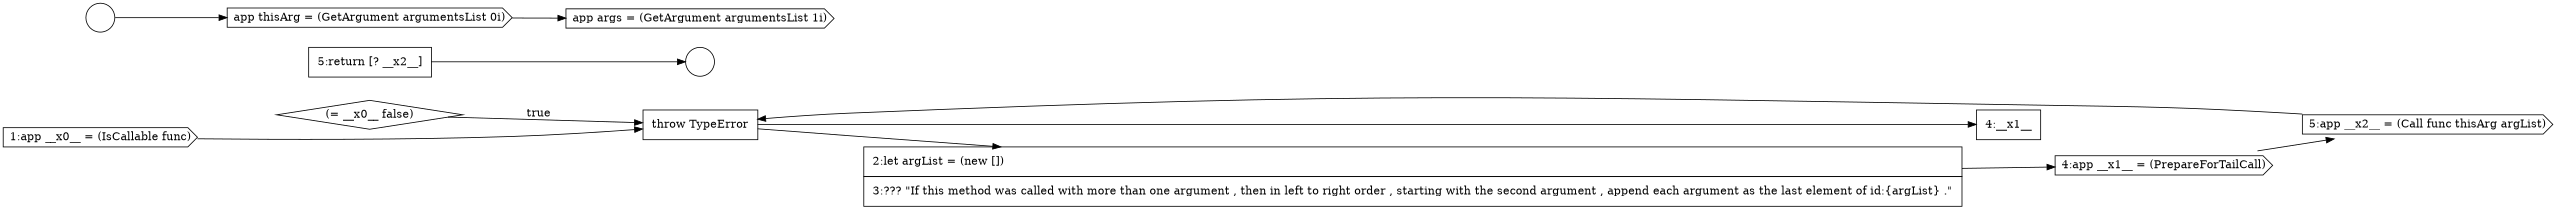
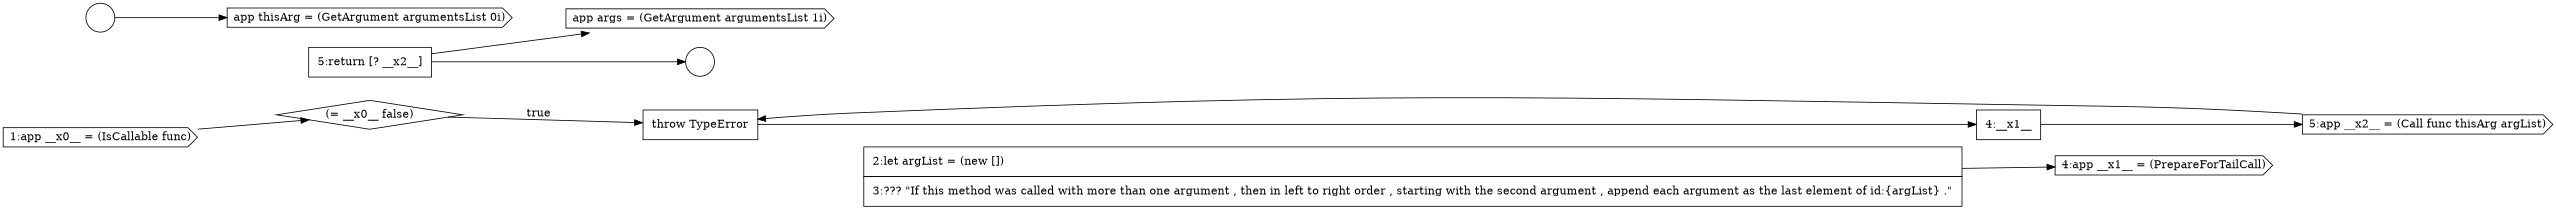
edge "app thisArg = (GetArgument argumentsList 0i)" -> "app args = (GetArgument argumentsList 1i)": now "5:return [? __x2__]" -> "app args = (GetArgument argumentsList 1i)"
edge "throw TypeError" -> "2:let argList = (new [])": removed
edge "1:app __x0__ = (IsCallable func)" -> "throw TypeError": now "1:app __x0__ = (IsCallable func)" -> "(= __x0__ false)"
edge "4:app __x1__ = (PrepareForTailCall)" -> "5:app __x2__ = (Call func thisArg argList)": now "4:__x1__" -> "5:app __x2__ = (Call func thisArg argList)"
